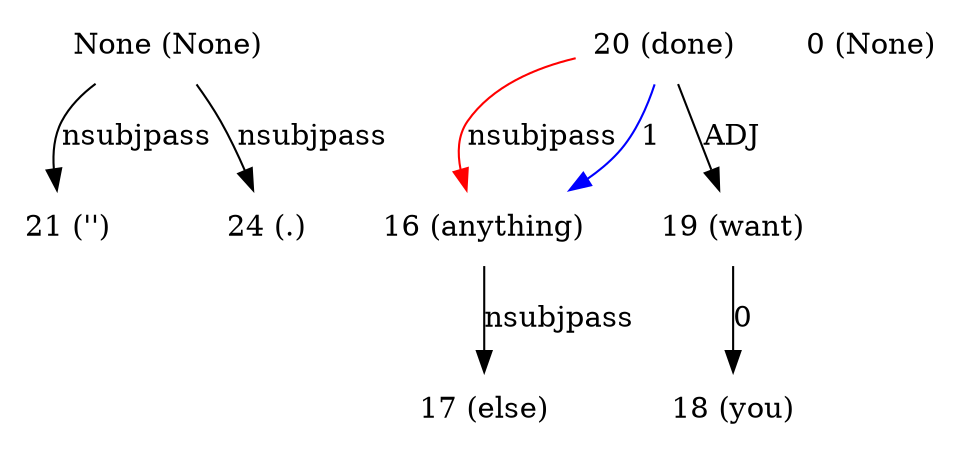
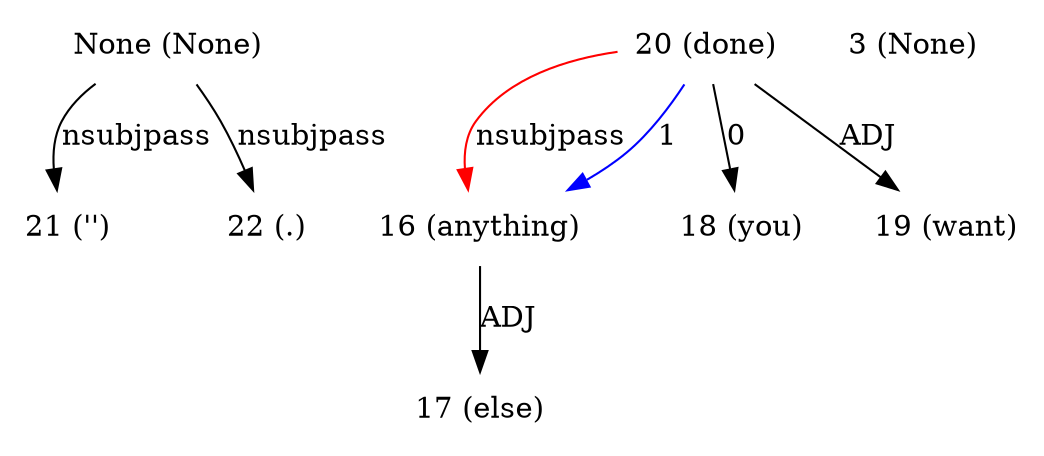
node "0 (None)": label "0 (None)" -> "3 (None)"
node "24 (.)": label "24 (.)" -> "22 (.)"
edge "19 (want)" -> "18 (you)": now "20 (done)" -> "18 (you)"
edge "16 (anything)" -> "17 (else)": label "nsubjpass" -> "ADJ"
